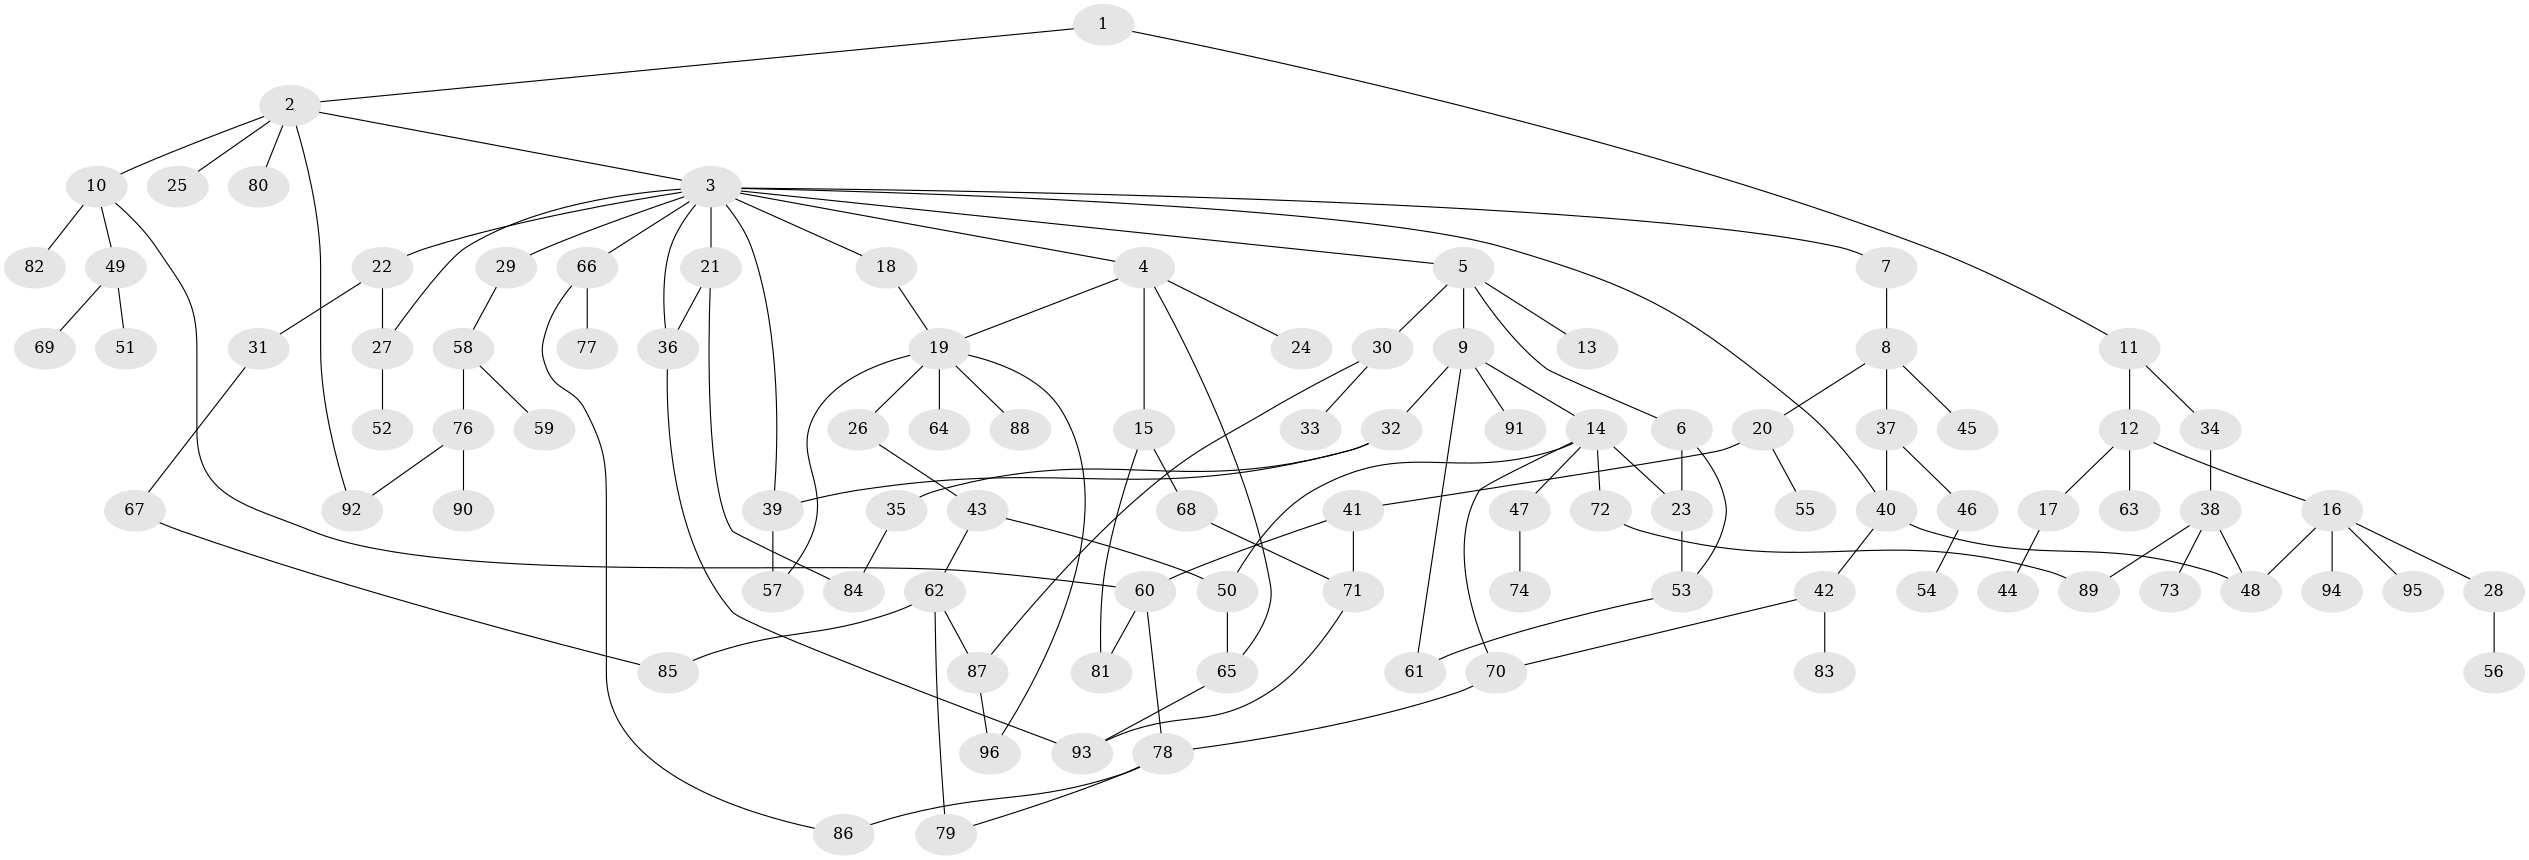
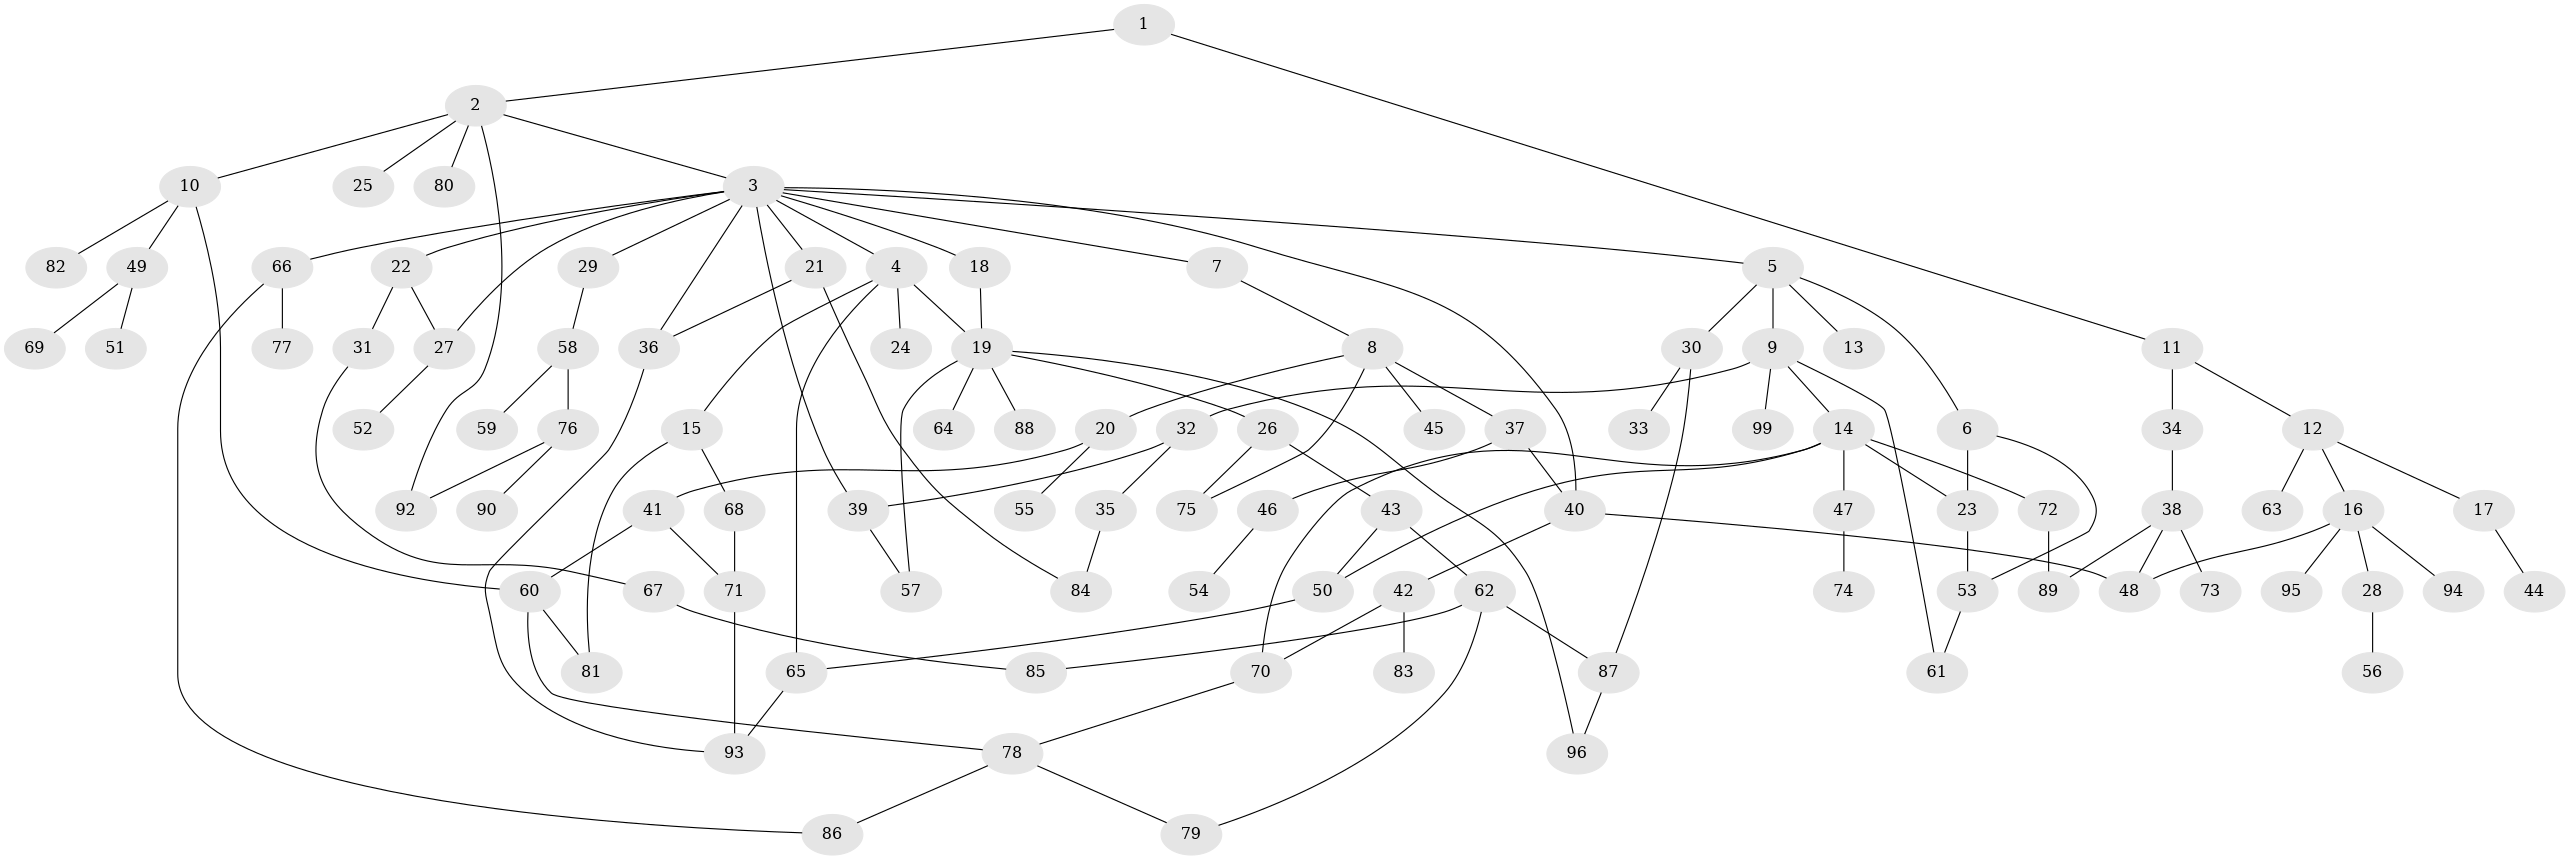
node "91": label "91" -> "99"
node "75": added
